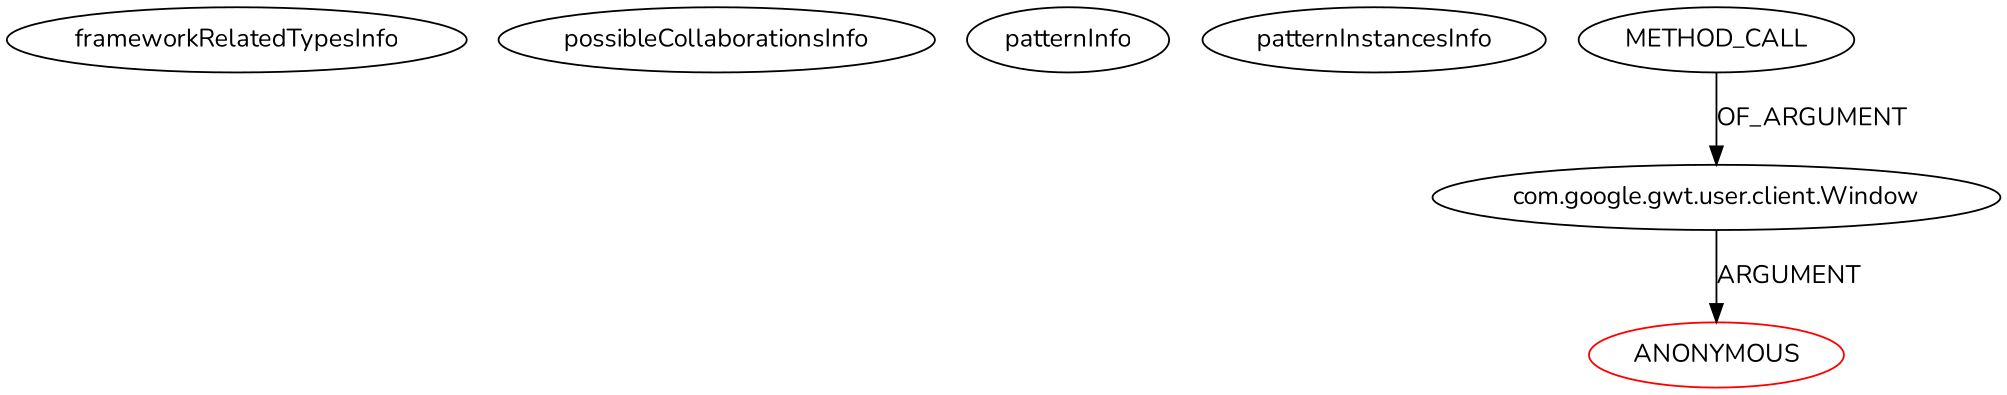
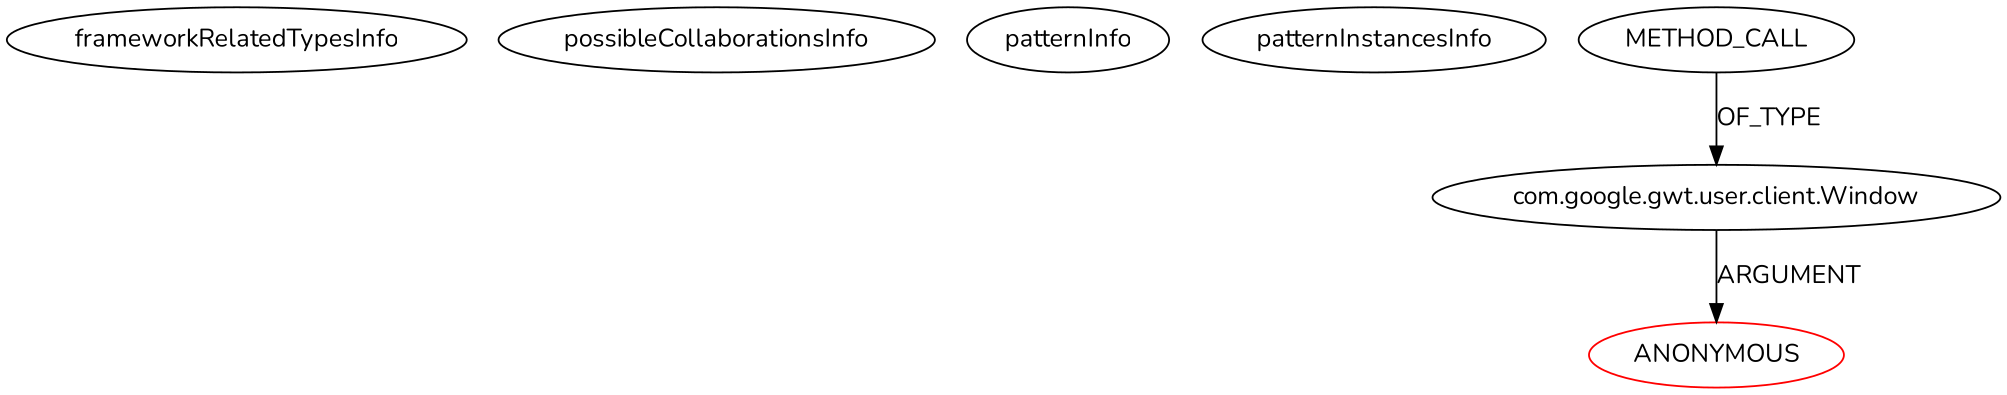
edge "METHOD_CALL" -> "com.google.gwt.user.client.Window": label "OF_ARGUMENT" -> "OF_TYPE"
